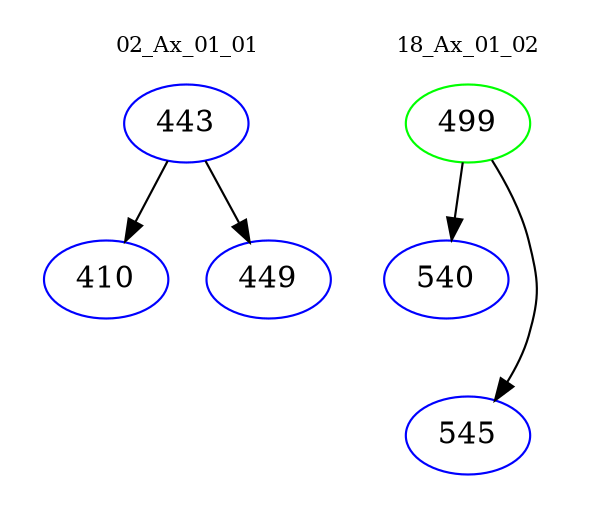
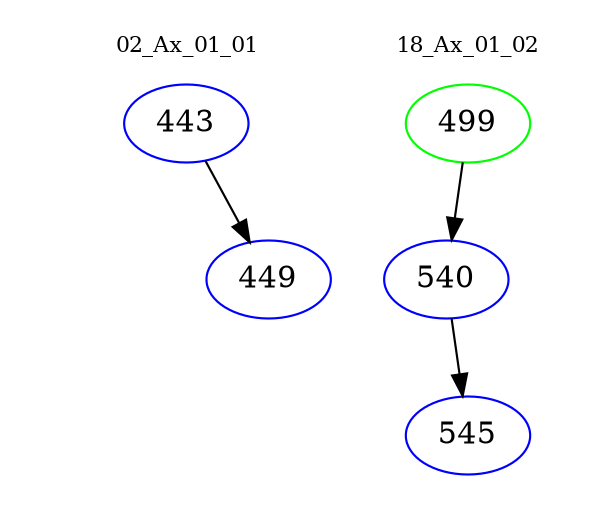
edge "499" -> "545": now "540" -> "545"
node "410": removed
